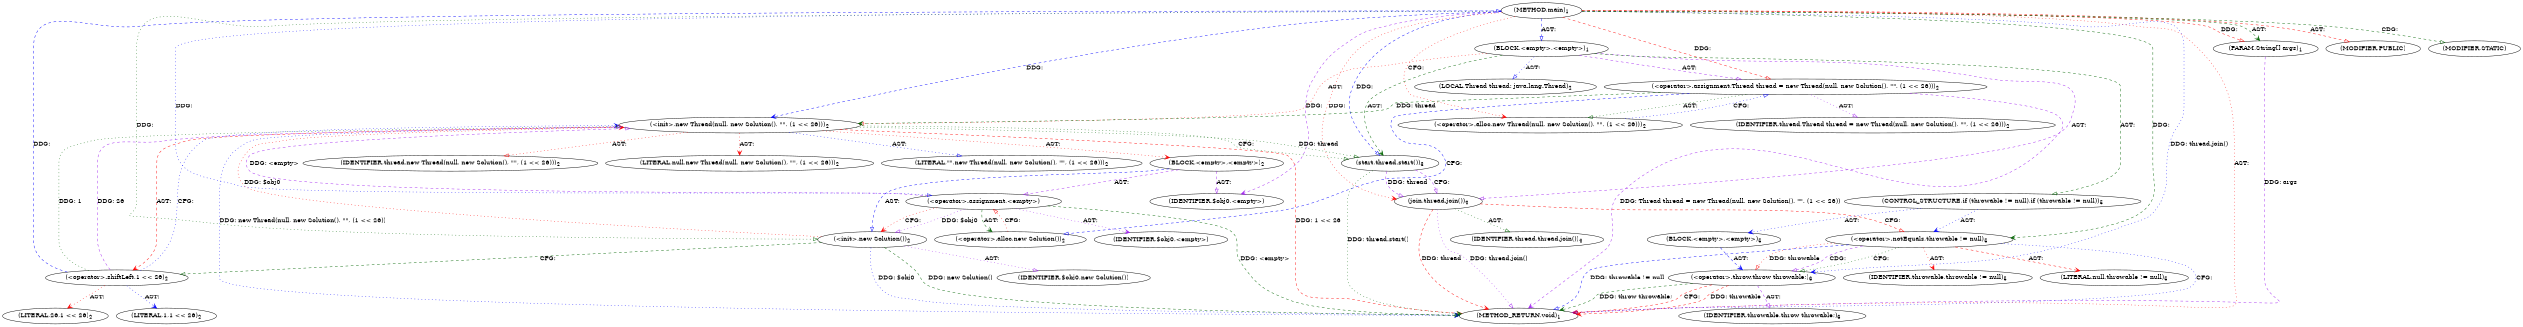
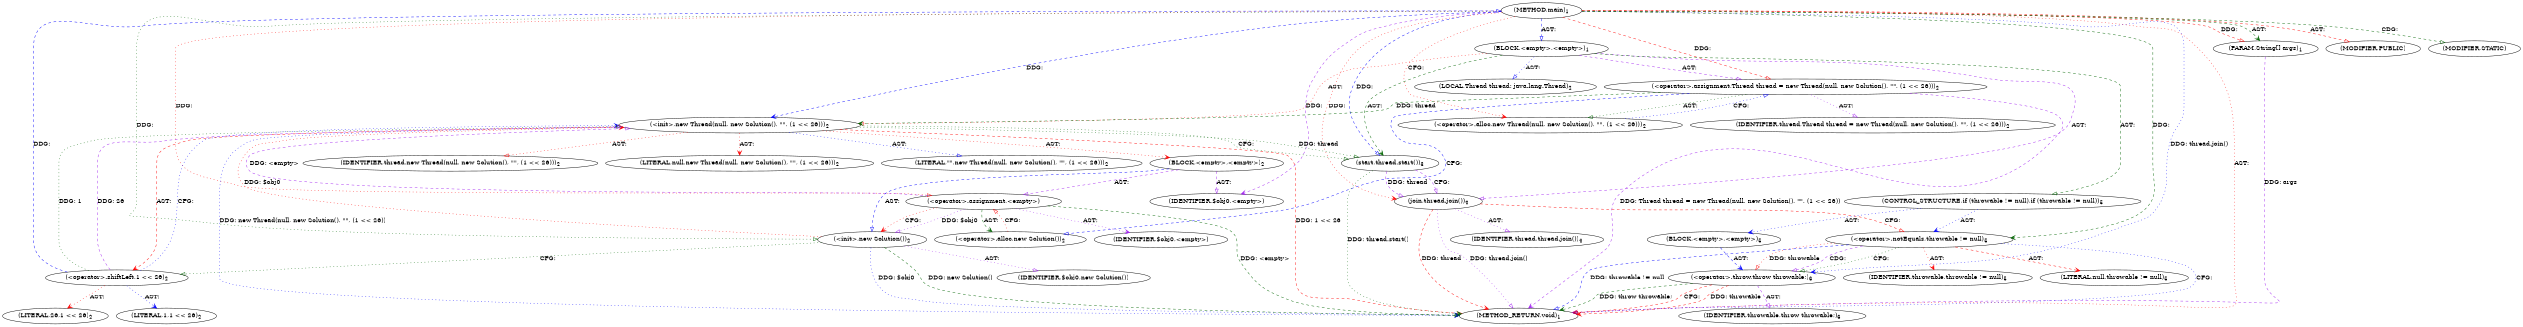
edge "(METHOD,main)" -> "(<operator>.assignment,<empty>)": color blue -> red
edge "(join,thread.join())" -> "(IDENTIFIER,thread,thread.join())": color darkgreen -> purple
edge "(<init>,new Solution())" -> "(<operator>.shiftLeft,1 << 26)": style dashed -> dotted
